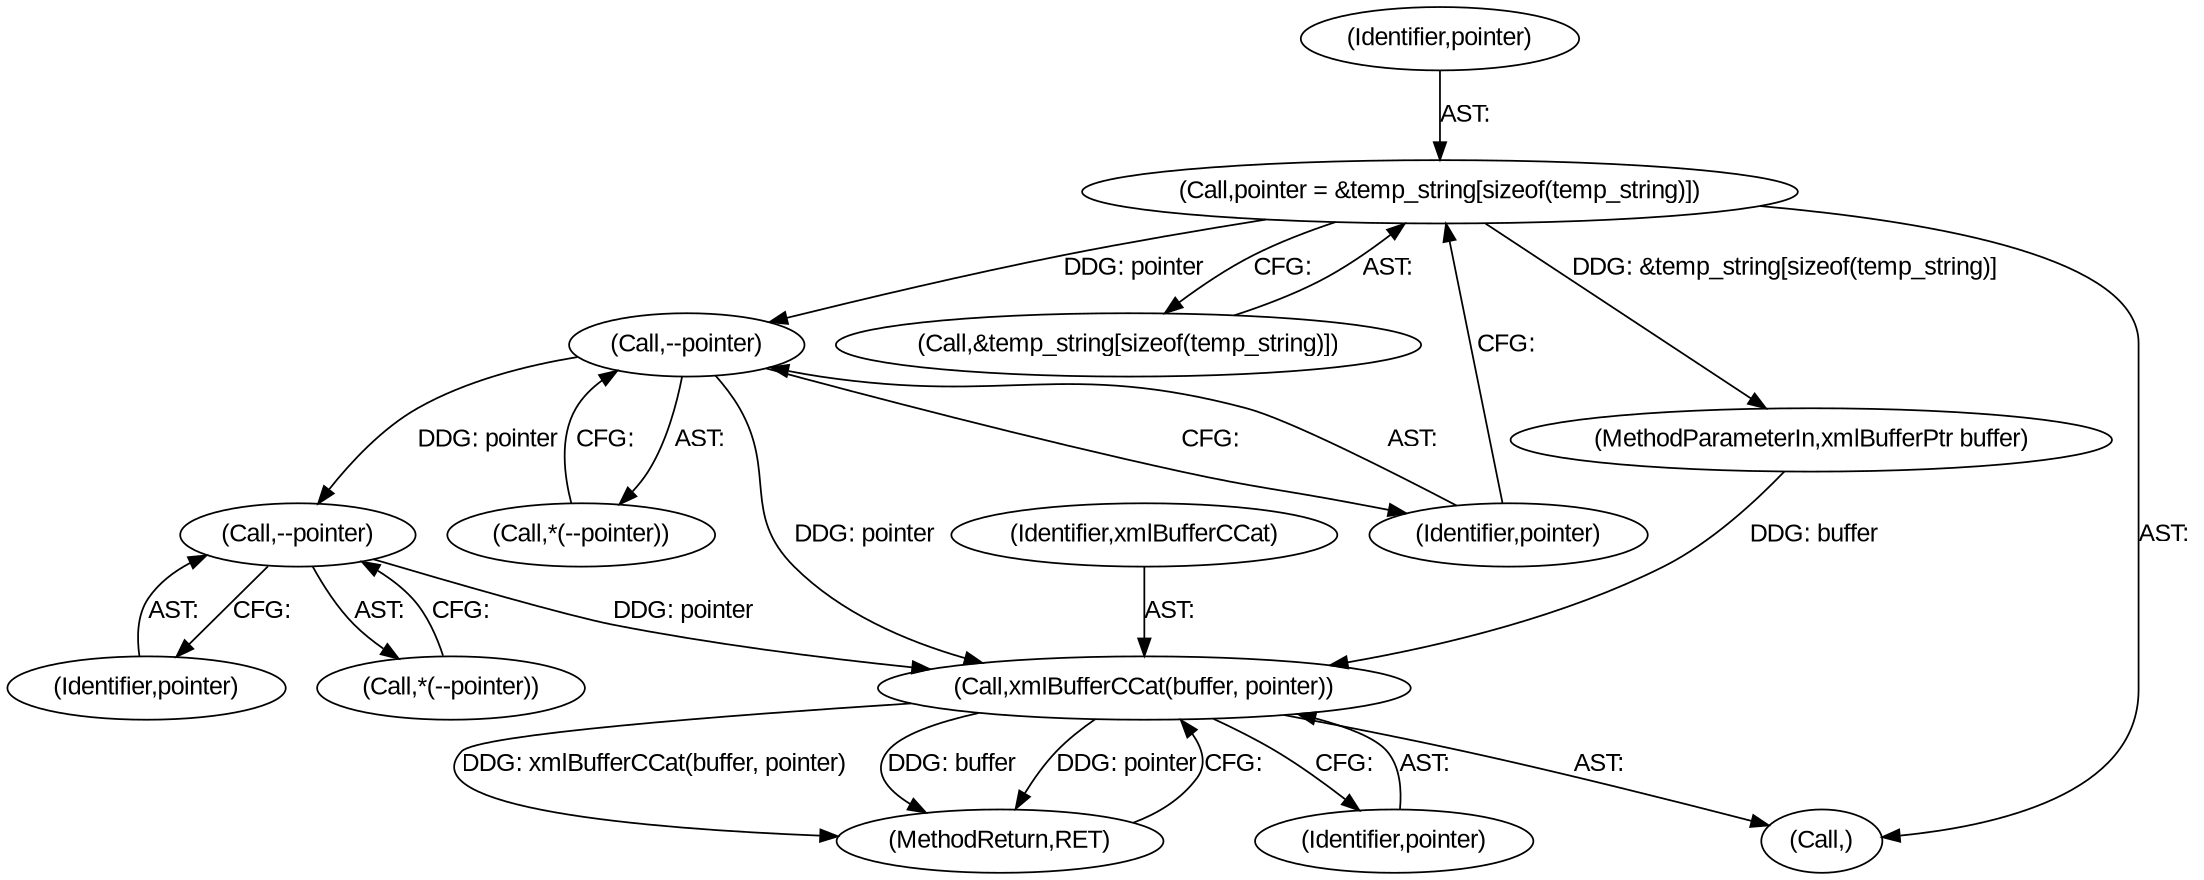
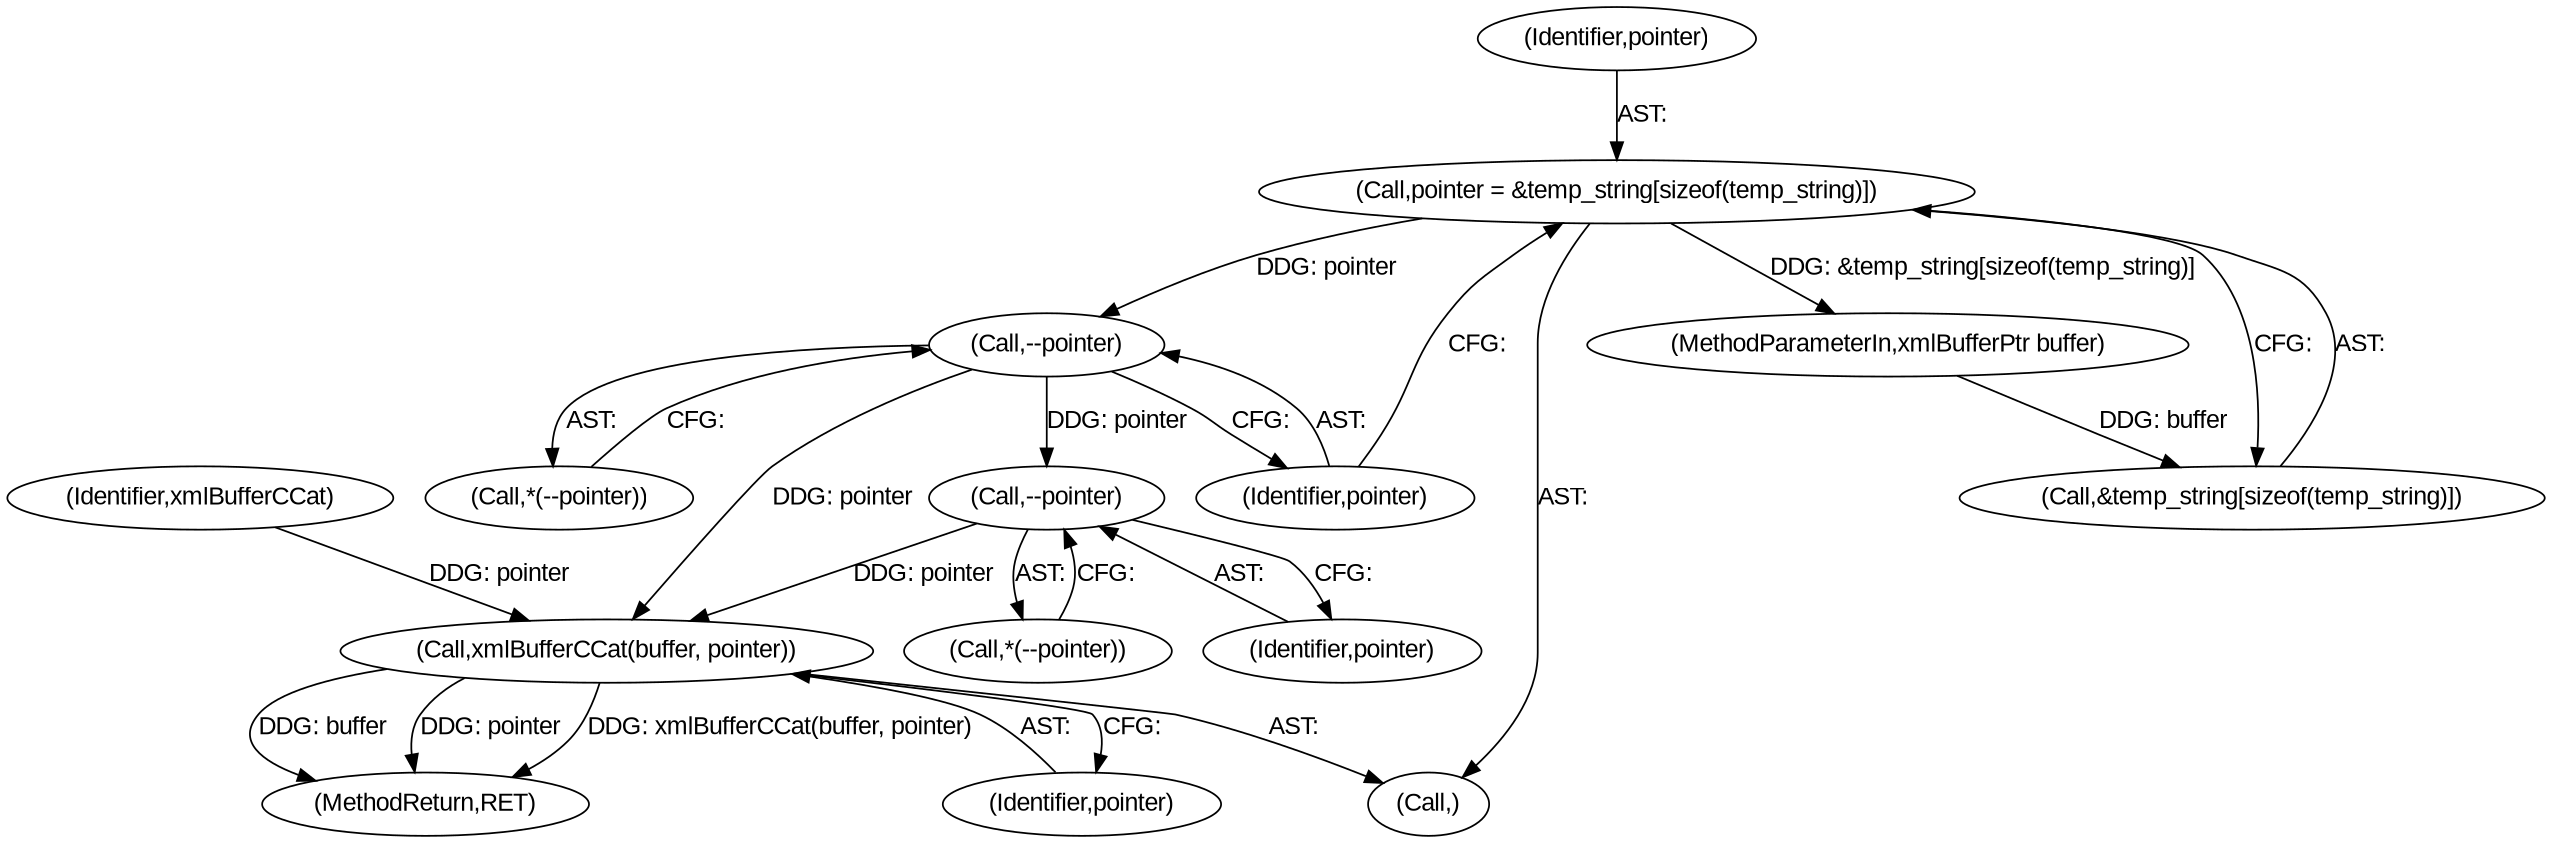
edge "(MethodParameterIn,xmlBufferPtr buffer)" -> "(Call,xmlBufferCCat(buffer, pointer))": now "(MethodParameterIn,xmlBufferPtr buffer)" -> "(Call,&temp_string[sizeof(temp_string)])"
edge "(Identifier,xmlBufferCCat)" -> "(Call,xmlBufferCCat(buffer, pointer))": label "AST: " -> "DDG: pointer"
edge "(MethodReturn,RET)" -> "(Call,xmlBufferCCat(buffer, pointer))": removed, label "CFG:"
